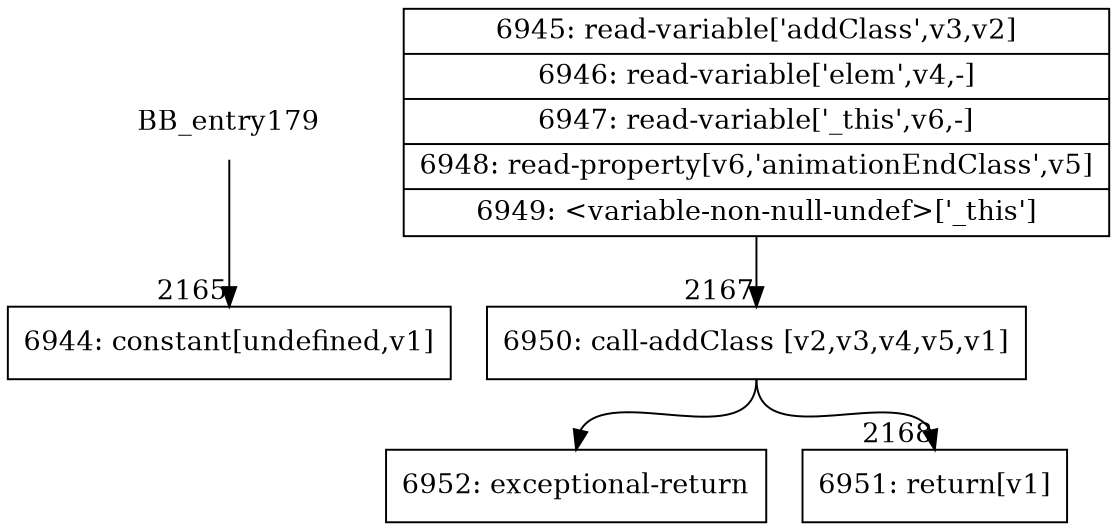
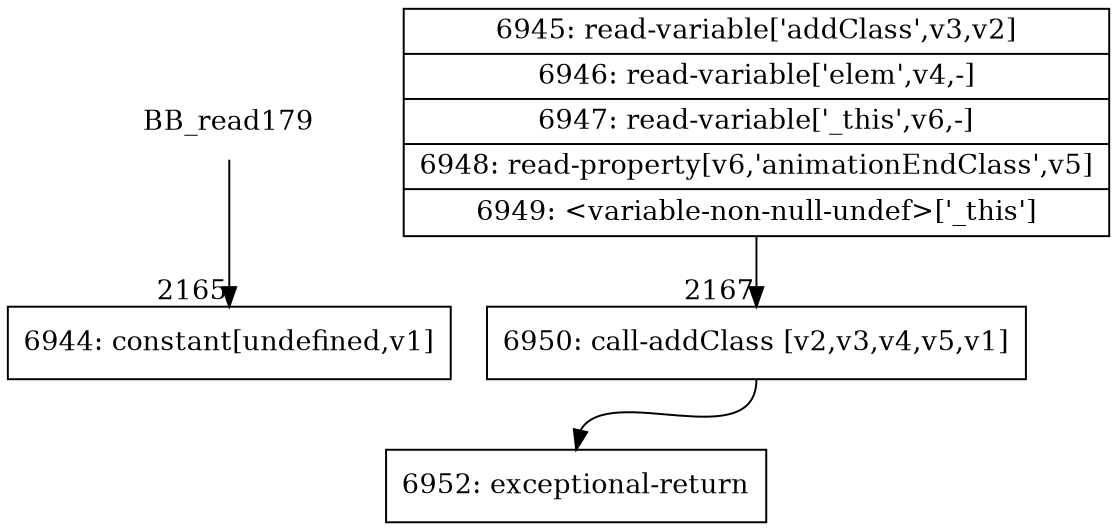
node "BB_entry179": label "BB_entry179" -> "BB_read179"
node "6951: return[v1]": removed
